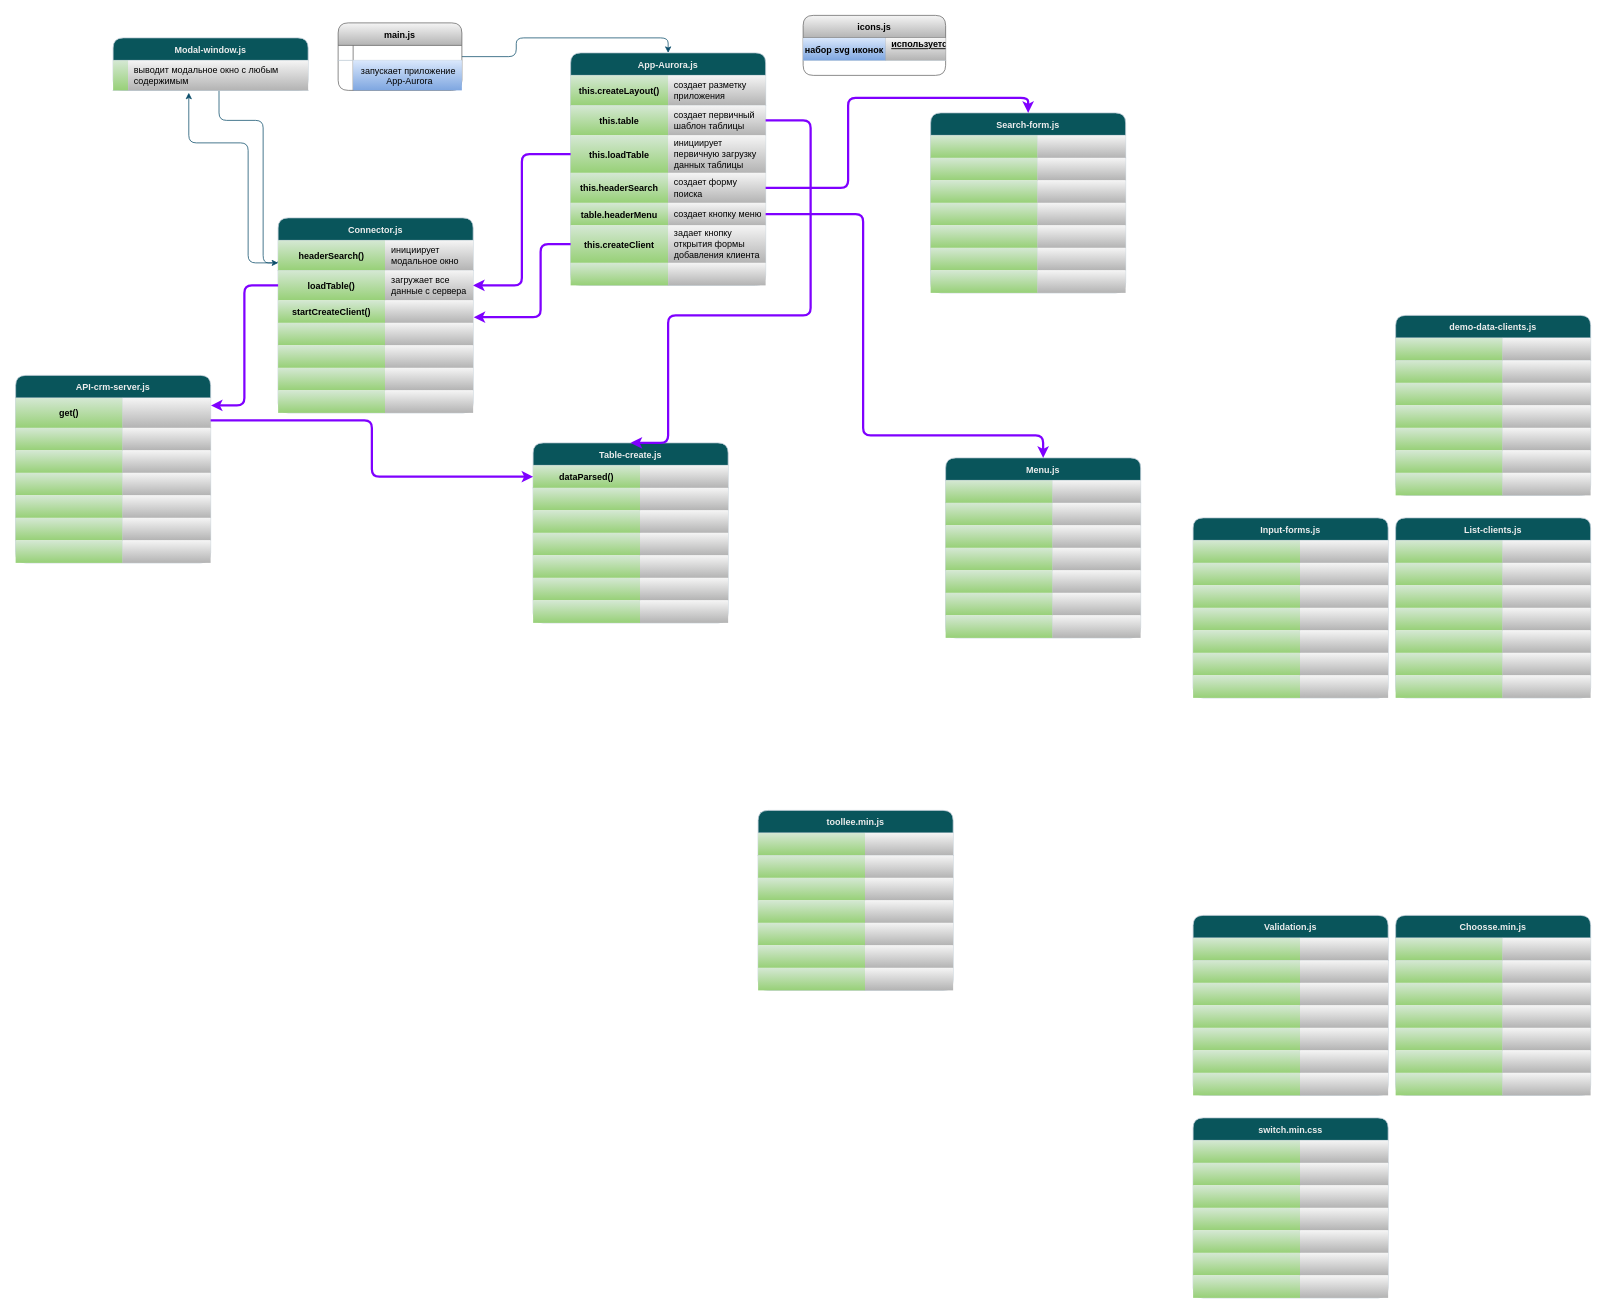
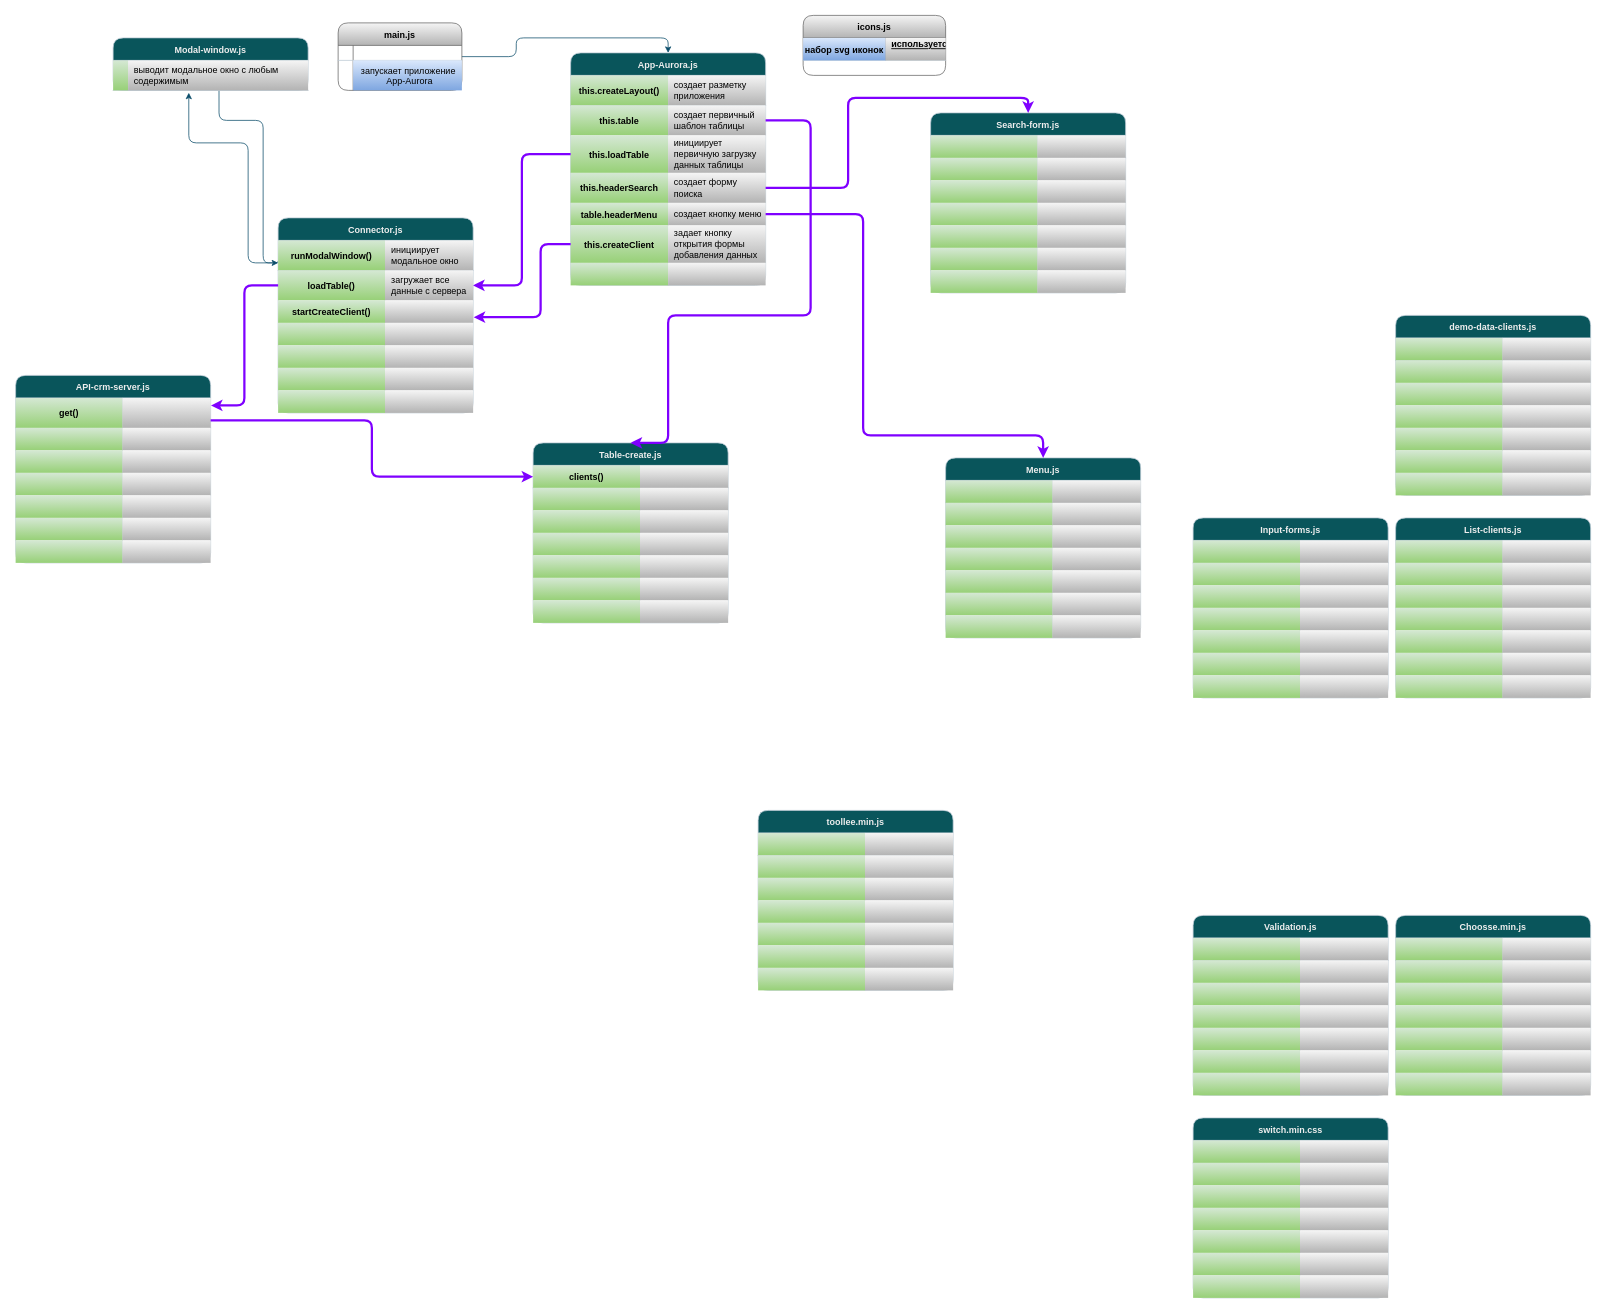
node "задает кнопку открытия формы добавления клиента": label "задает кнопку открытия формы добавления клиента" -> "задает кнопку открытия формы добавления данных"
node "headerSearch()": label "headerSearch()" -> "runModalWindow()"
node "dataParsed()": label "dataParsed()" -> "clients()"
